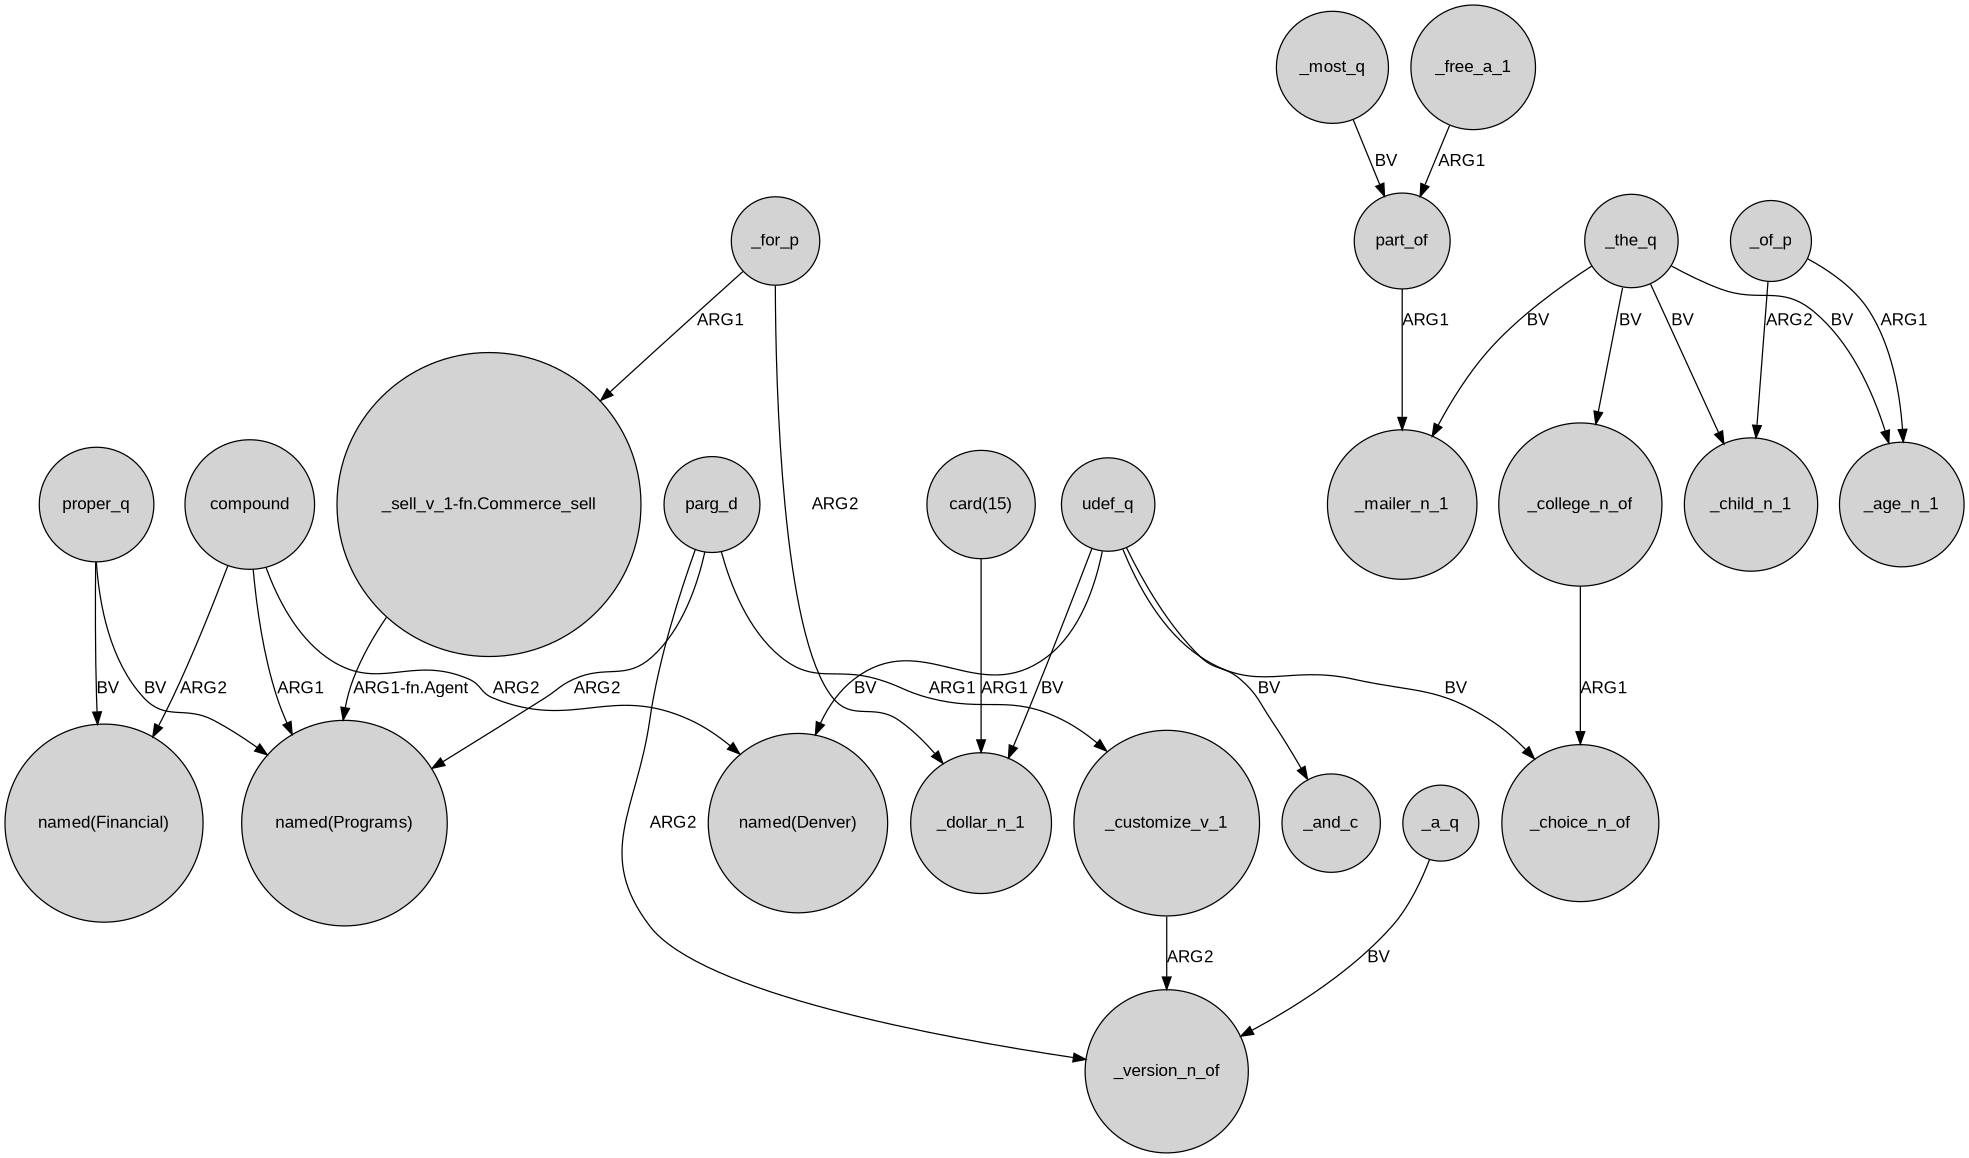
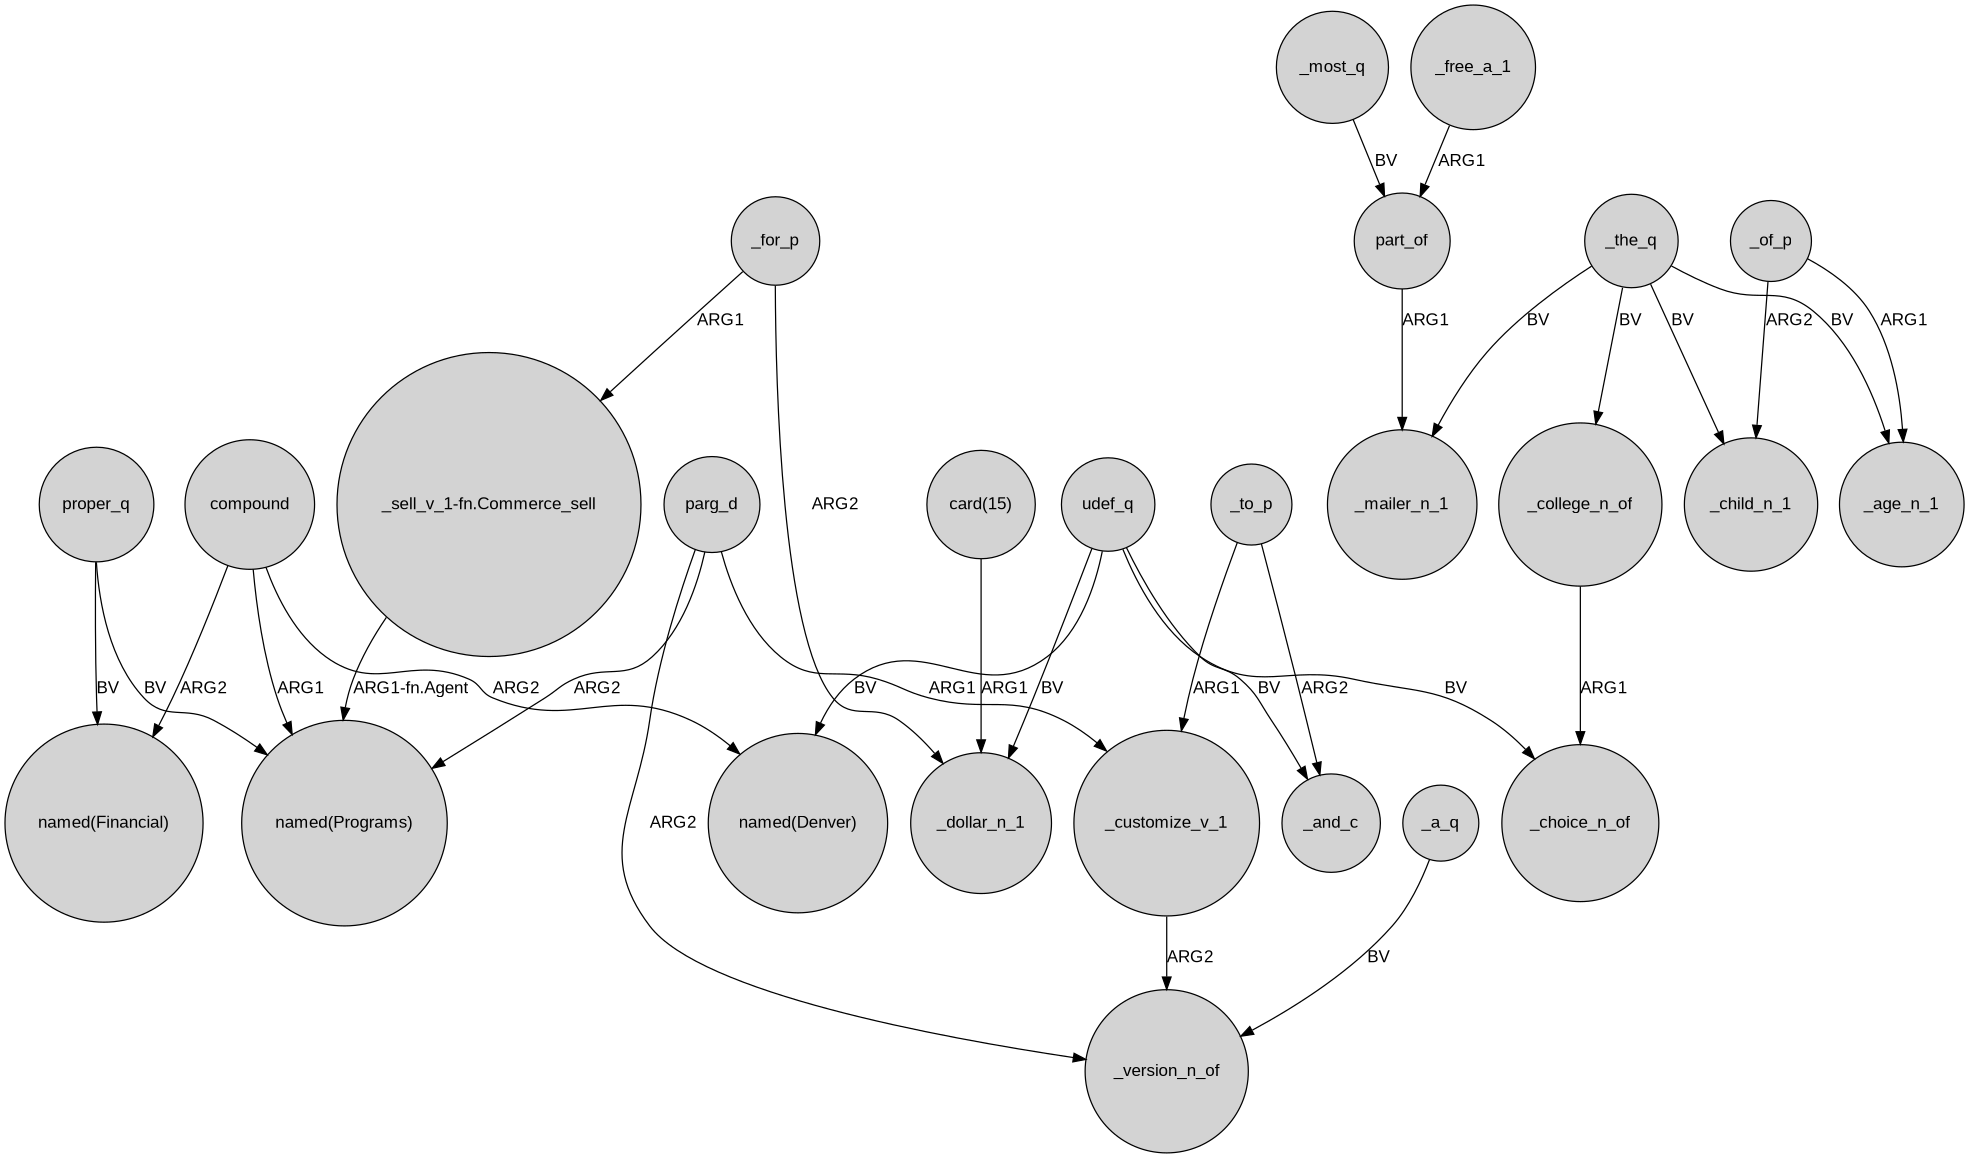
node "_to_p": added
